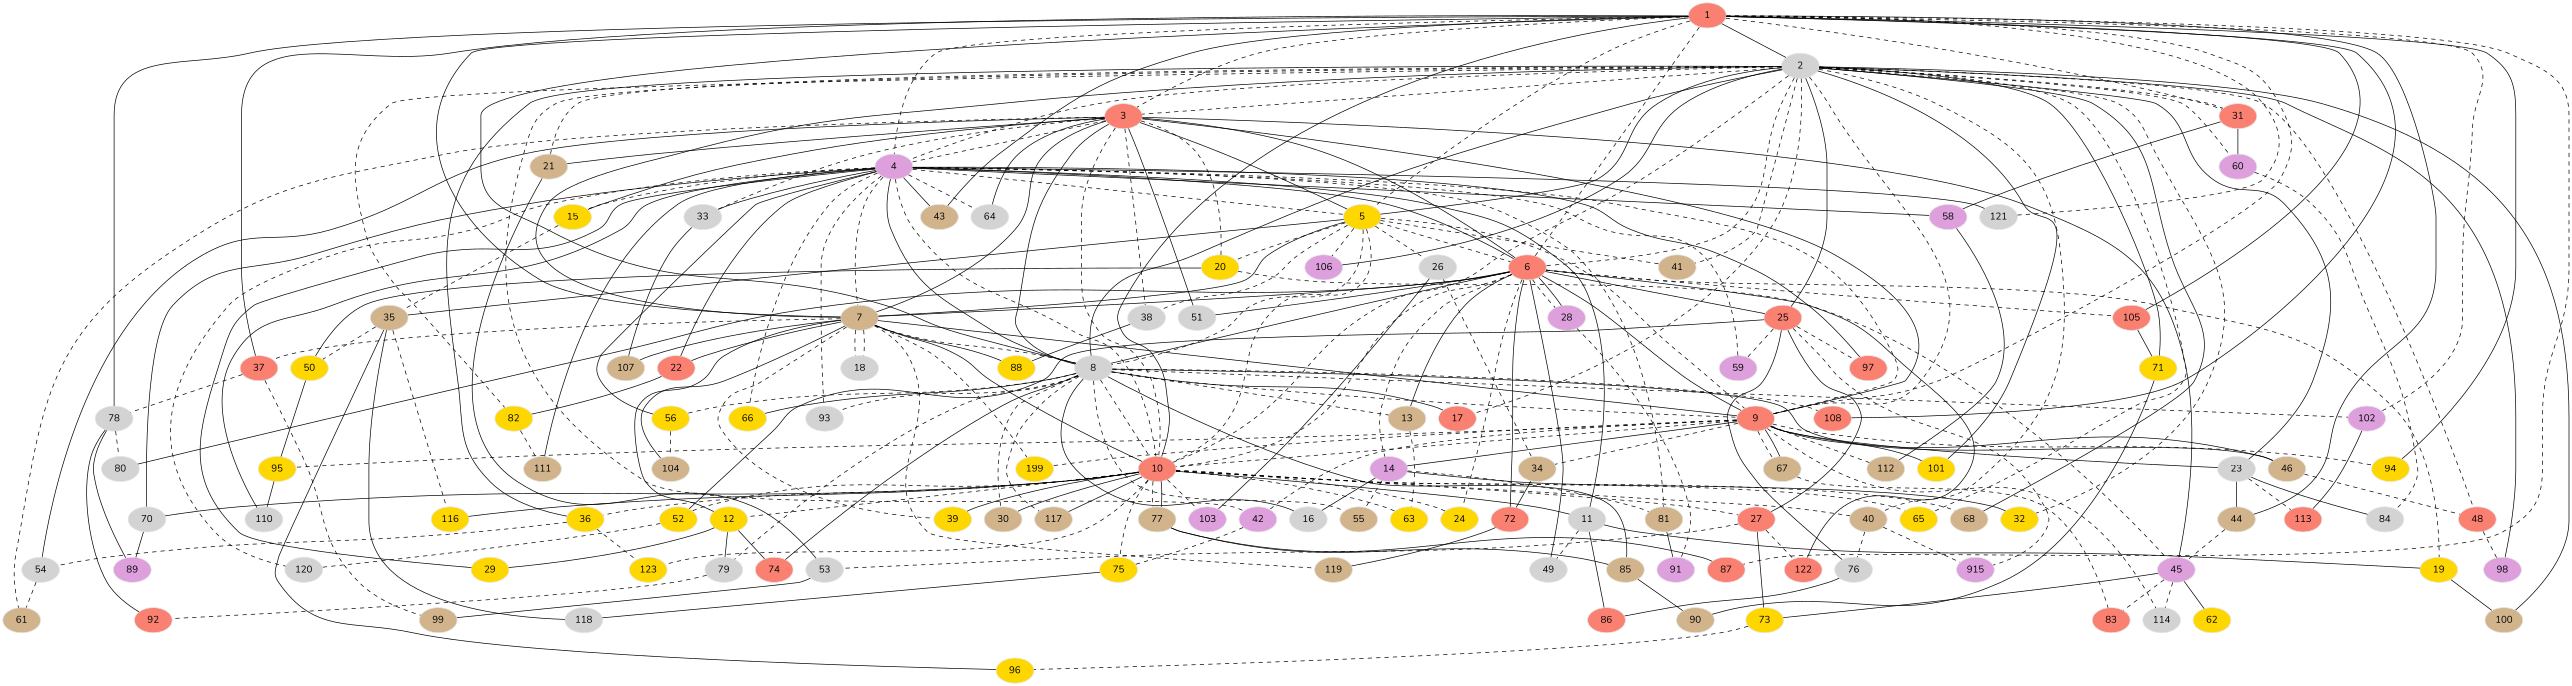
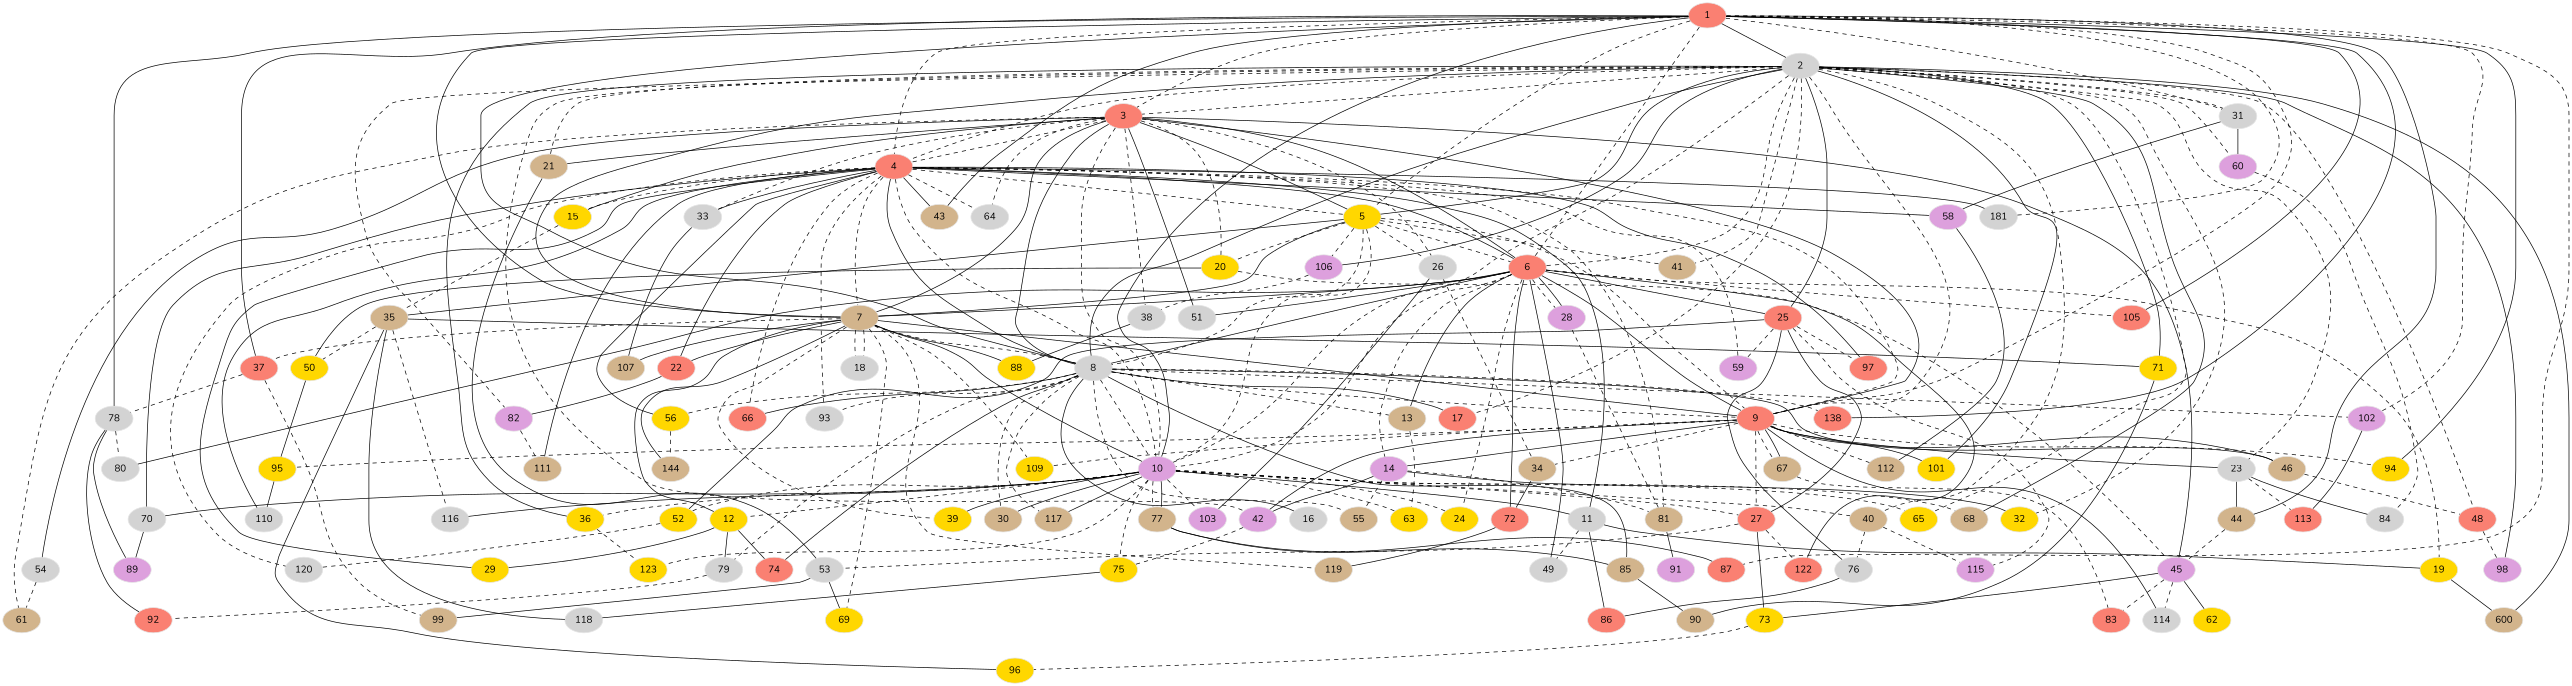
node "31": fillcolor salmon -> lightgrey
edge "3" -- "64": style solid -> dashed
edge "2" -- "23": style solid -> dashed
edge "3" -- "26": added
node "4": fillcolor plum -> salmon
node "121": label "121" -> "181"
edge "5" -- "38": now "106" -- "38"
edge "105" -- "71": now "35" -- "71"
node "82": fillcolor gold -> plum
node "66": fillcolor gold -> salmon
node "108": label "108" -> "138"
edge "9" -- "42": style dashed -> solid
edge "9" -- "10": now "9" -- "27"
edge "28" -- "91": now "28" -- "81"
node "104": label "104" -> "144"
node "199": label "199" -> "109"
node "10": fillcolor salmon -> plum
edge "9" -- "114": style dashed -> solid
edge "14" -- "16": now "14" -- "42"
node "116": fillcolor gold -> lightgrey
edge "36" -- "54": removed
node "915": label "915" -> "115"
node "69": added
node "100": label "100" -> "600"
